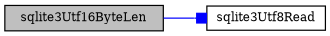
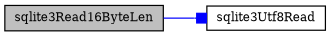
node "sqlite3Utf16ByteLen": label "sqlite3Utf16ByteLen" -> "sqlite3Read16ByteLen"
